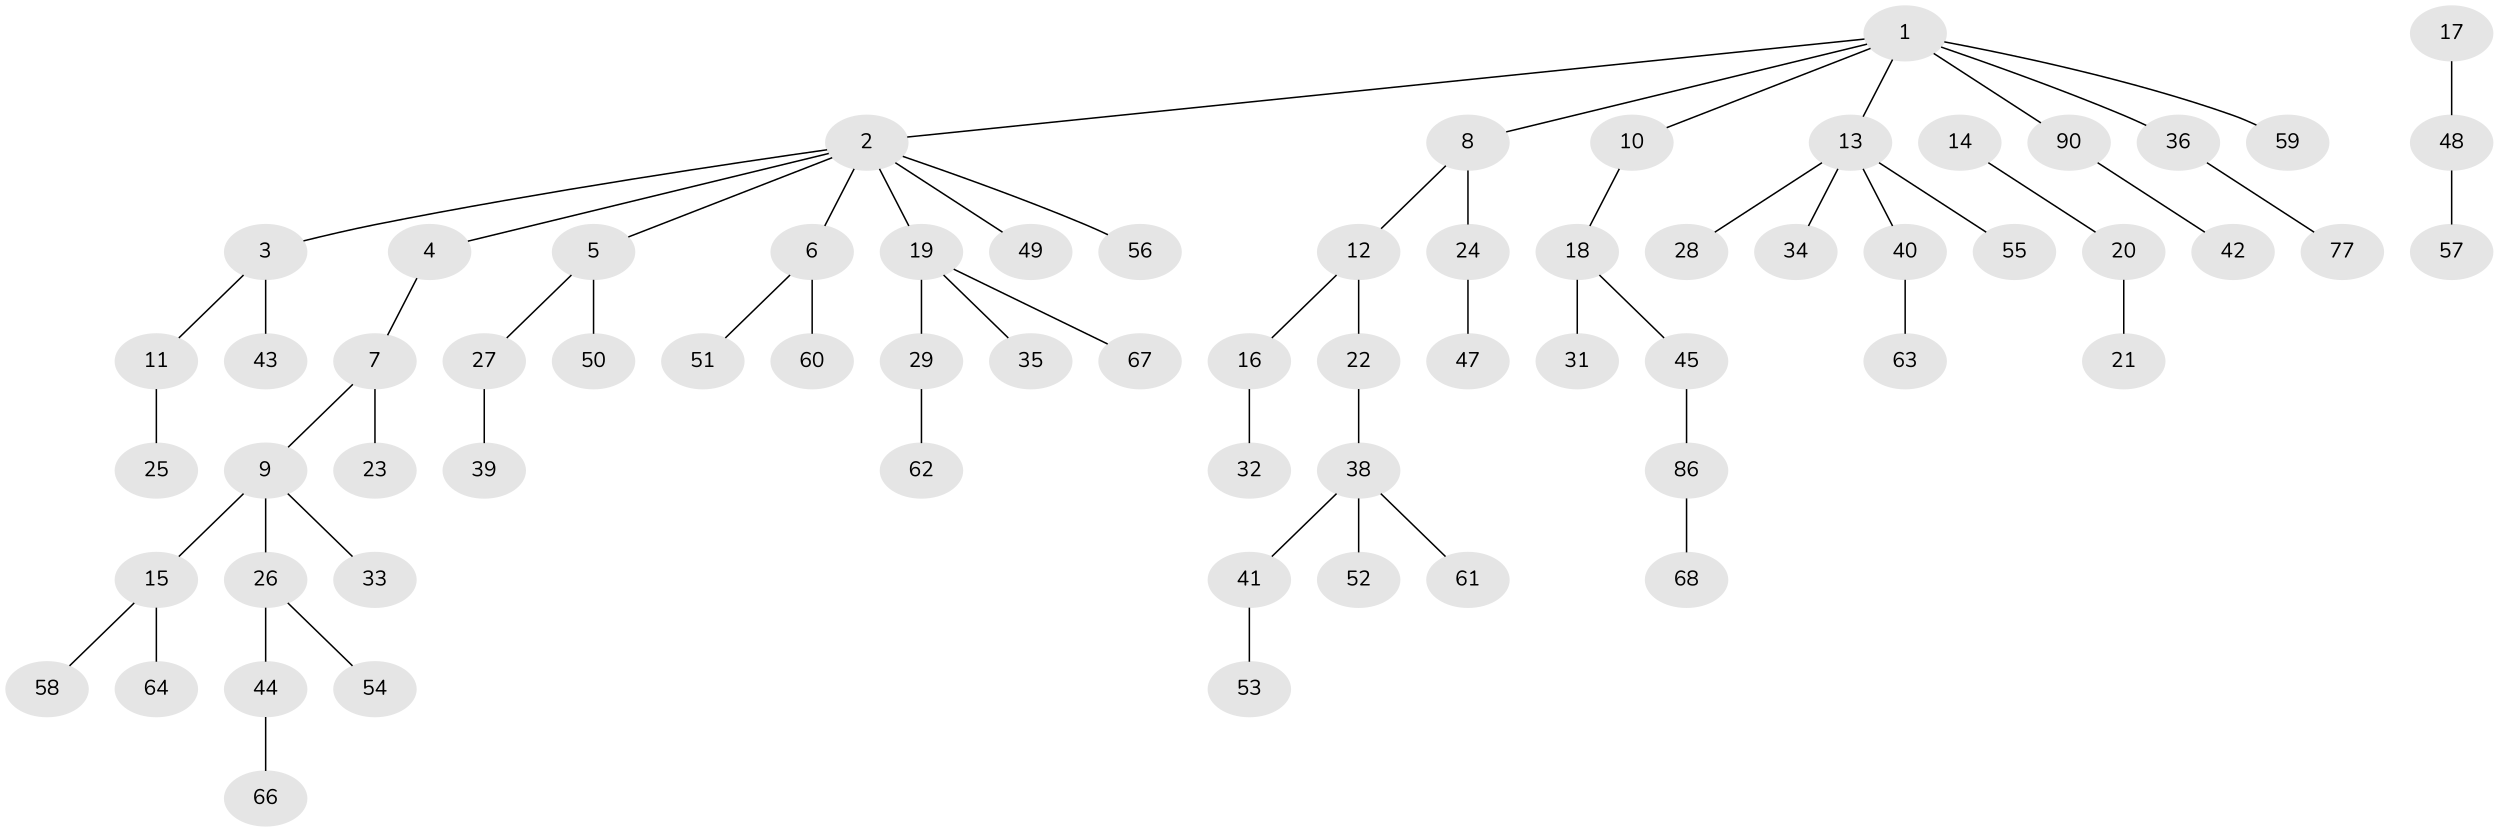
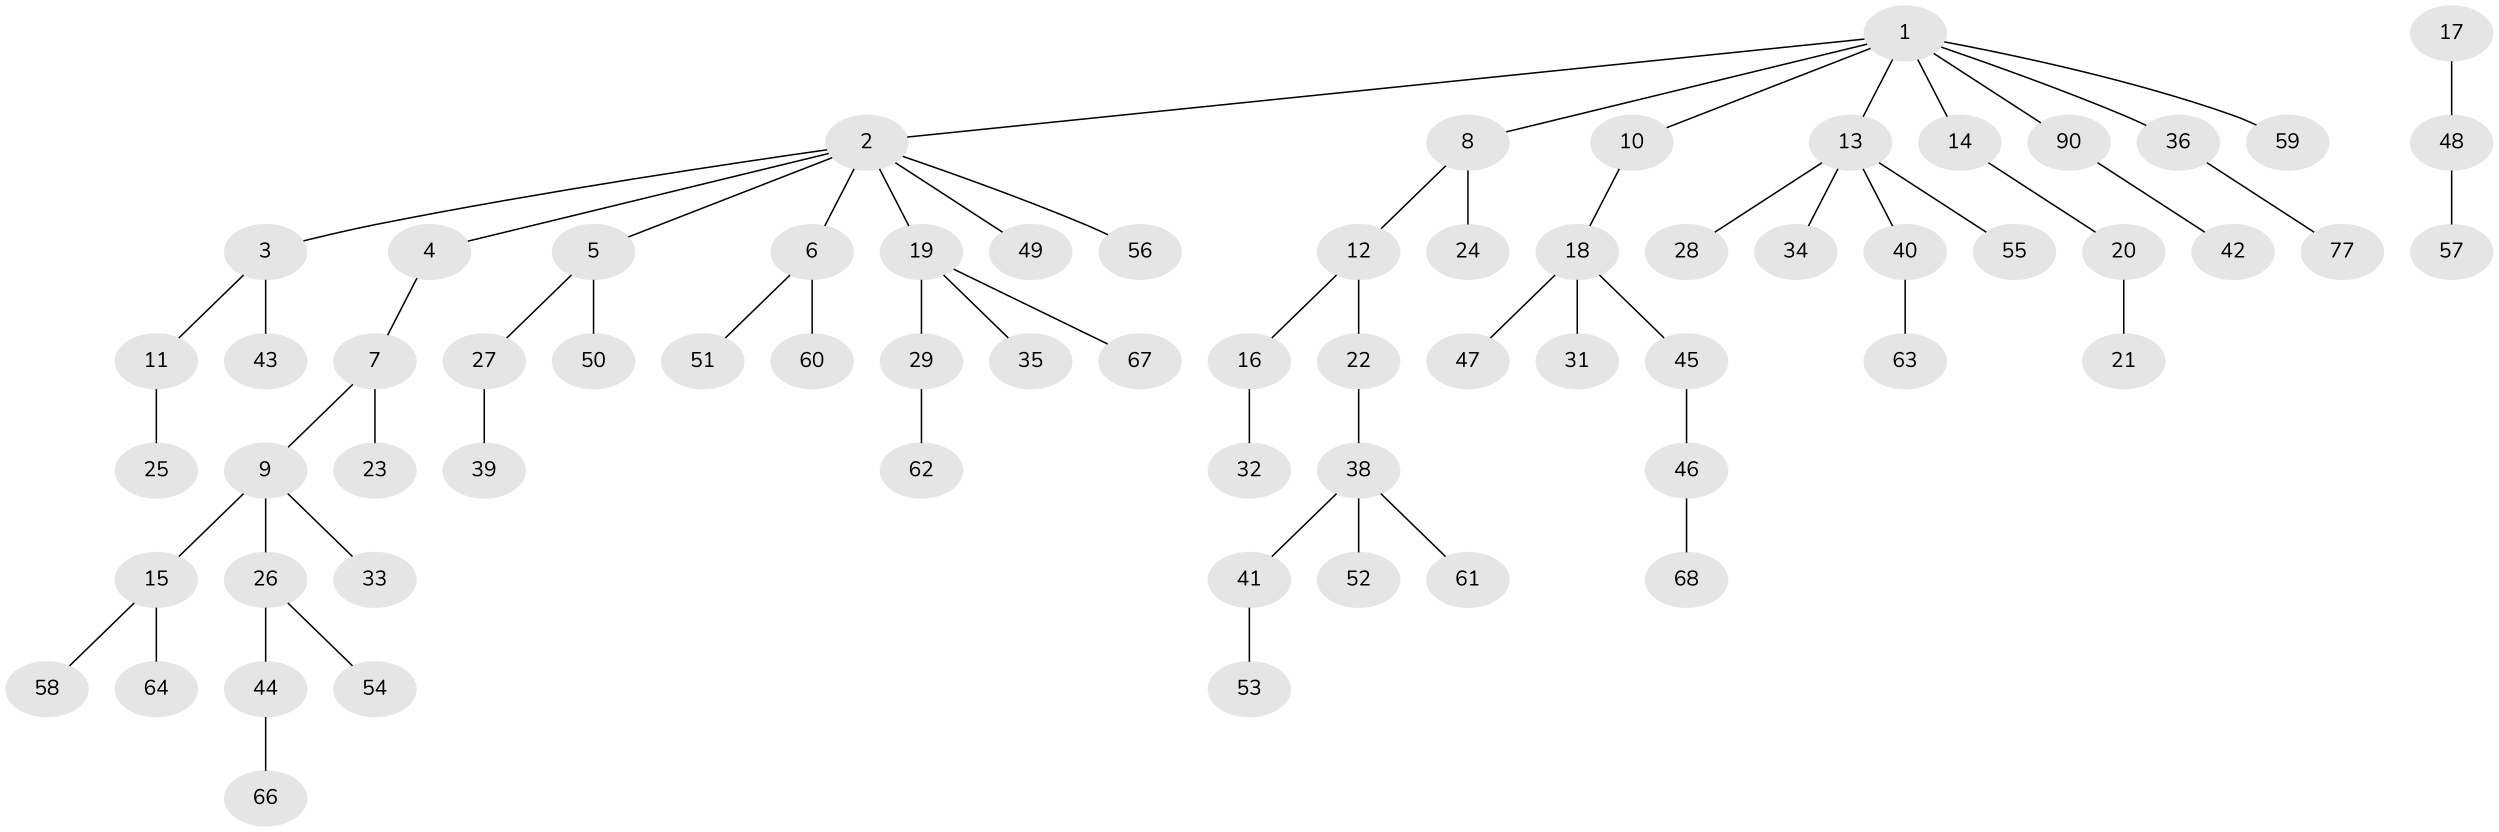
edge "1" -- "14": added
edge "24" -- "47": now "18" -- "47"
node "86": label "86" -> "46"
